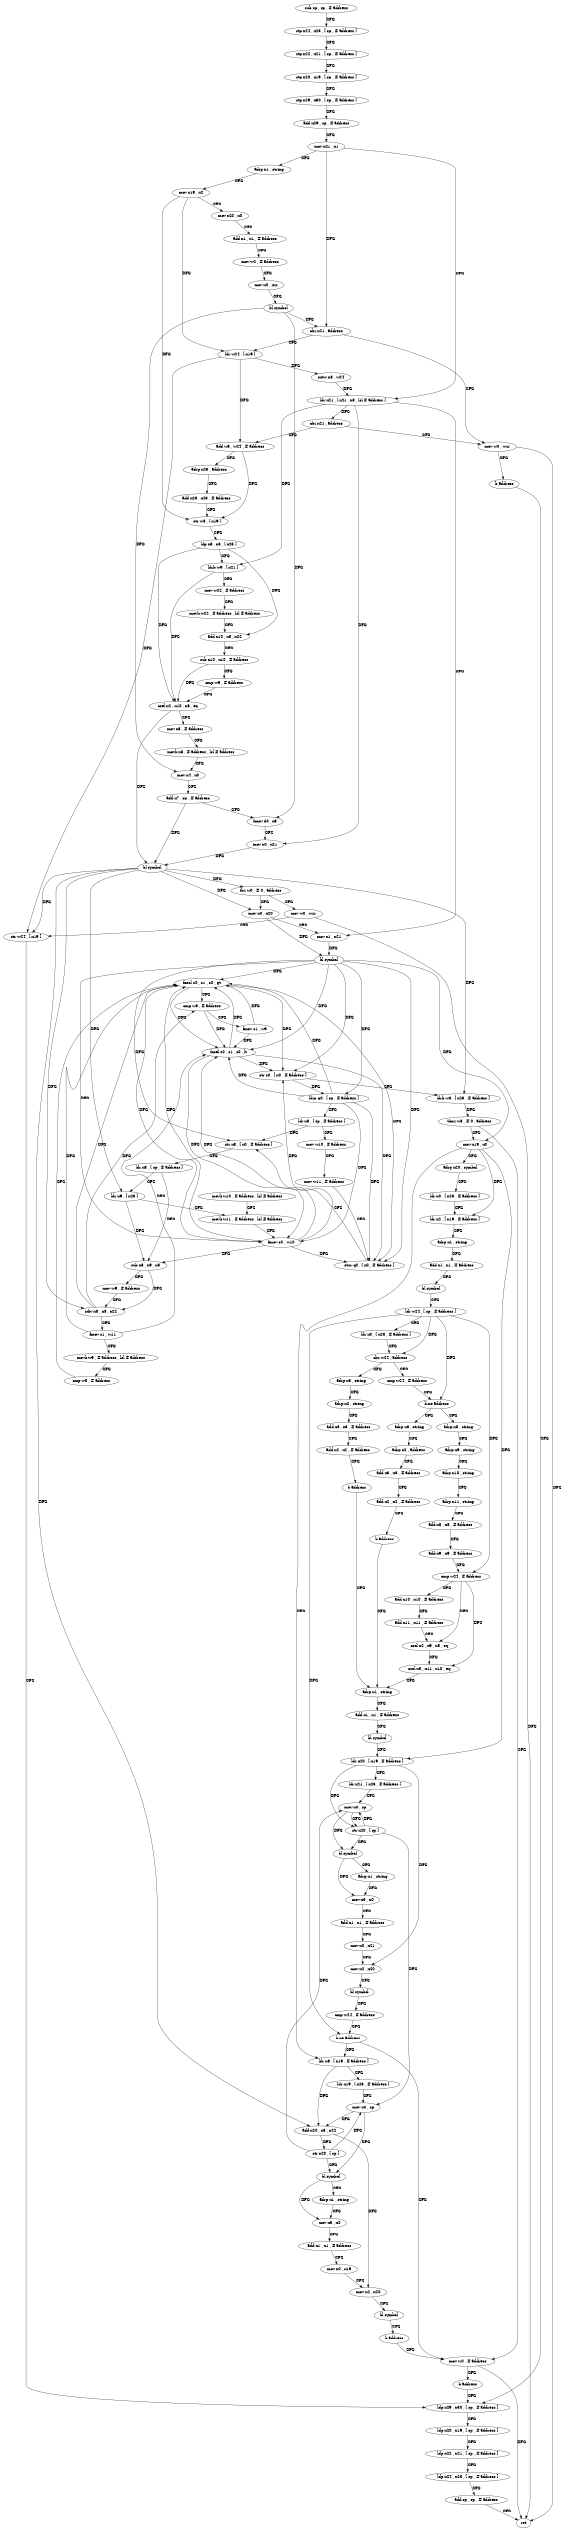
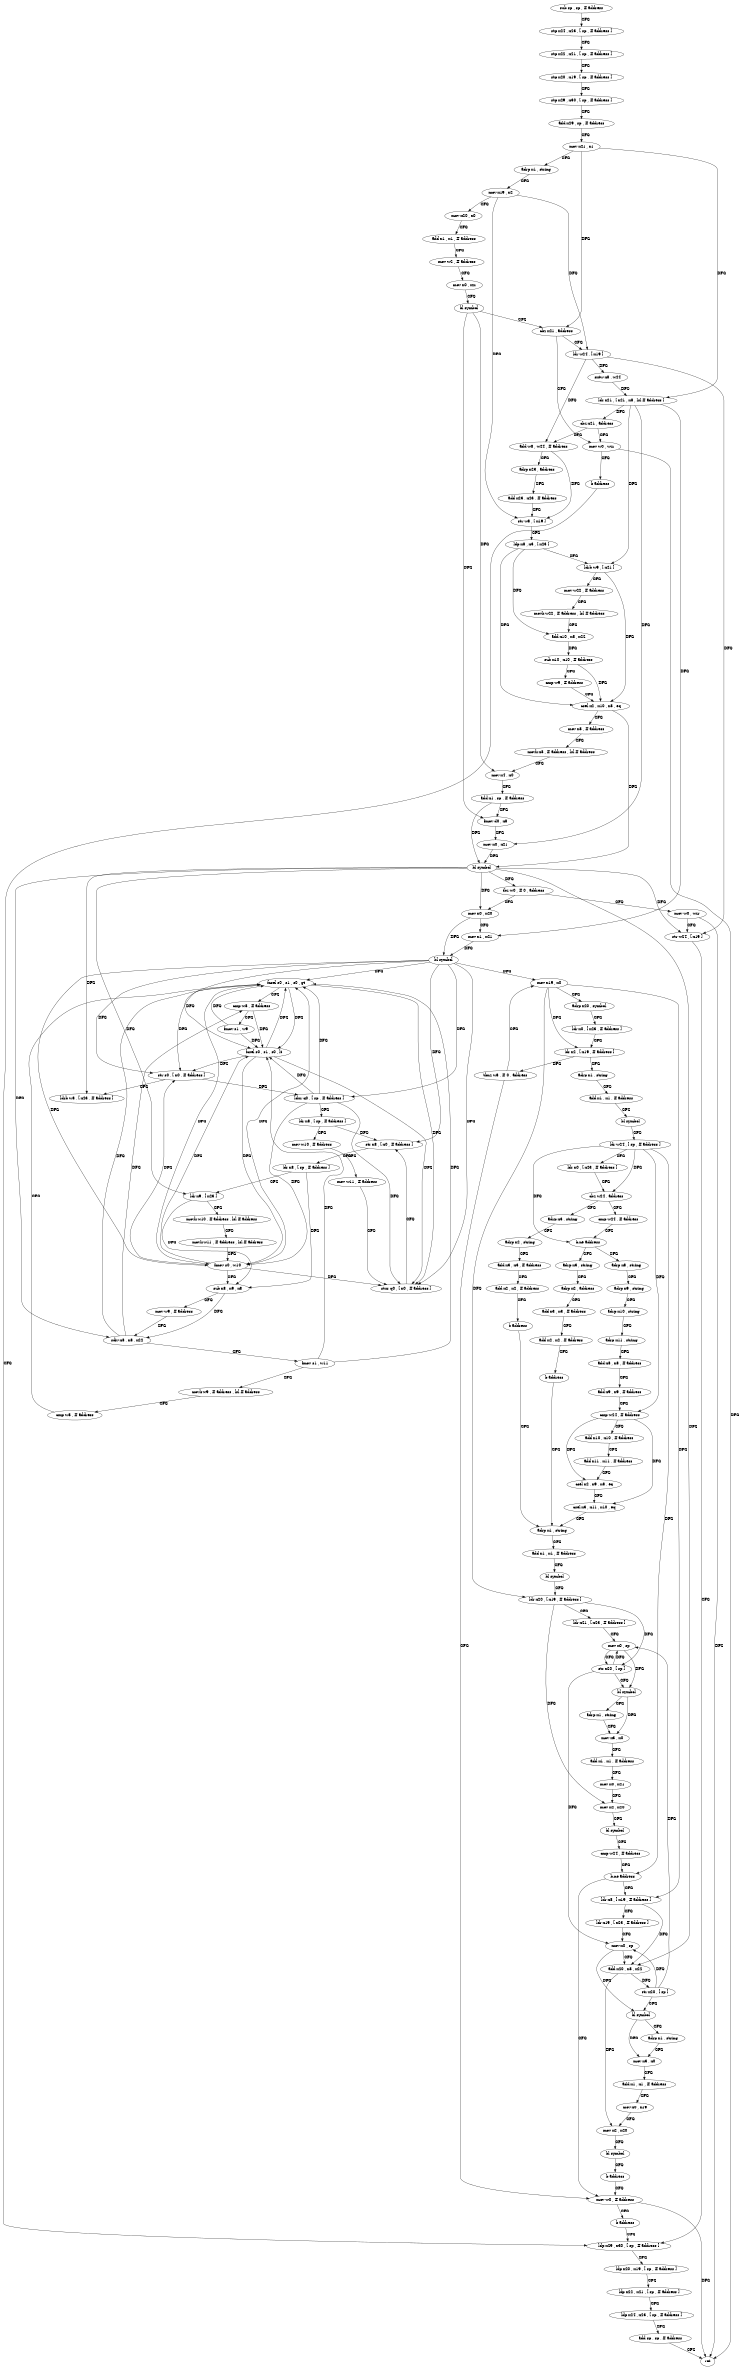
node "add x7 , sp , # address": label "add x7 , sp , # address" -> "add x1 , sp , # address"
edge "ldrb w8 , [ x23 , # address ]" -> "tbnz w8 , # 0 , address": now "ldr x2 , [ x19 , # address ]" -> "tbnz w8 , # 0 , address"
edge "ldr x9 , [ x23 ]" -> "movk w11 , # address , lsl # address": now "ldr x9 , [ x23 ]" -> "movk w10 , # address , lsl # address"
